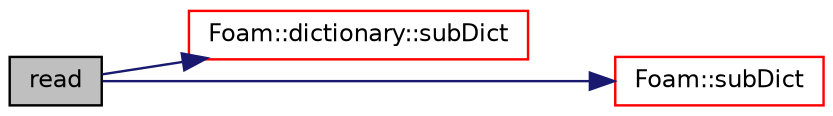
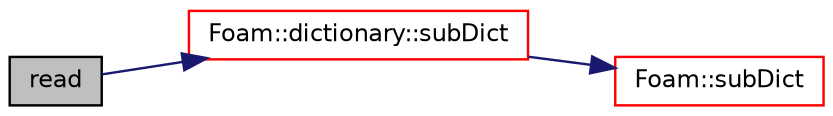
edge "read" -> "Foam::subDict": now "Foam::dictionary::subDict" -> "Foam::subDict"
